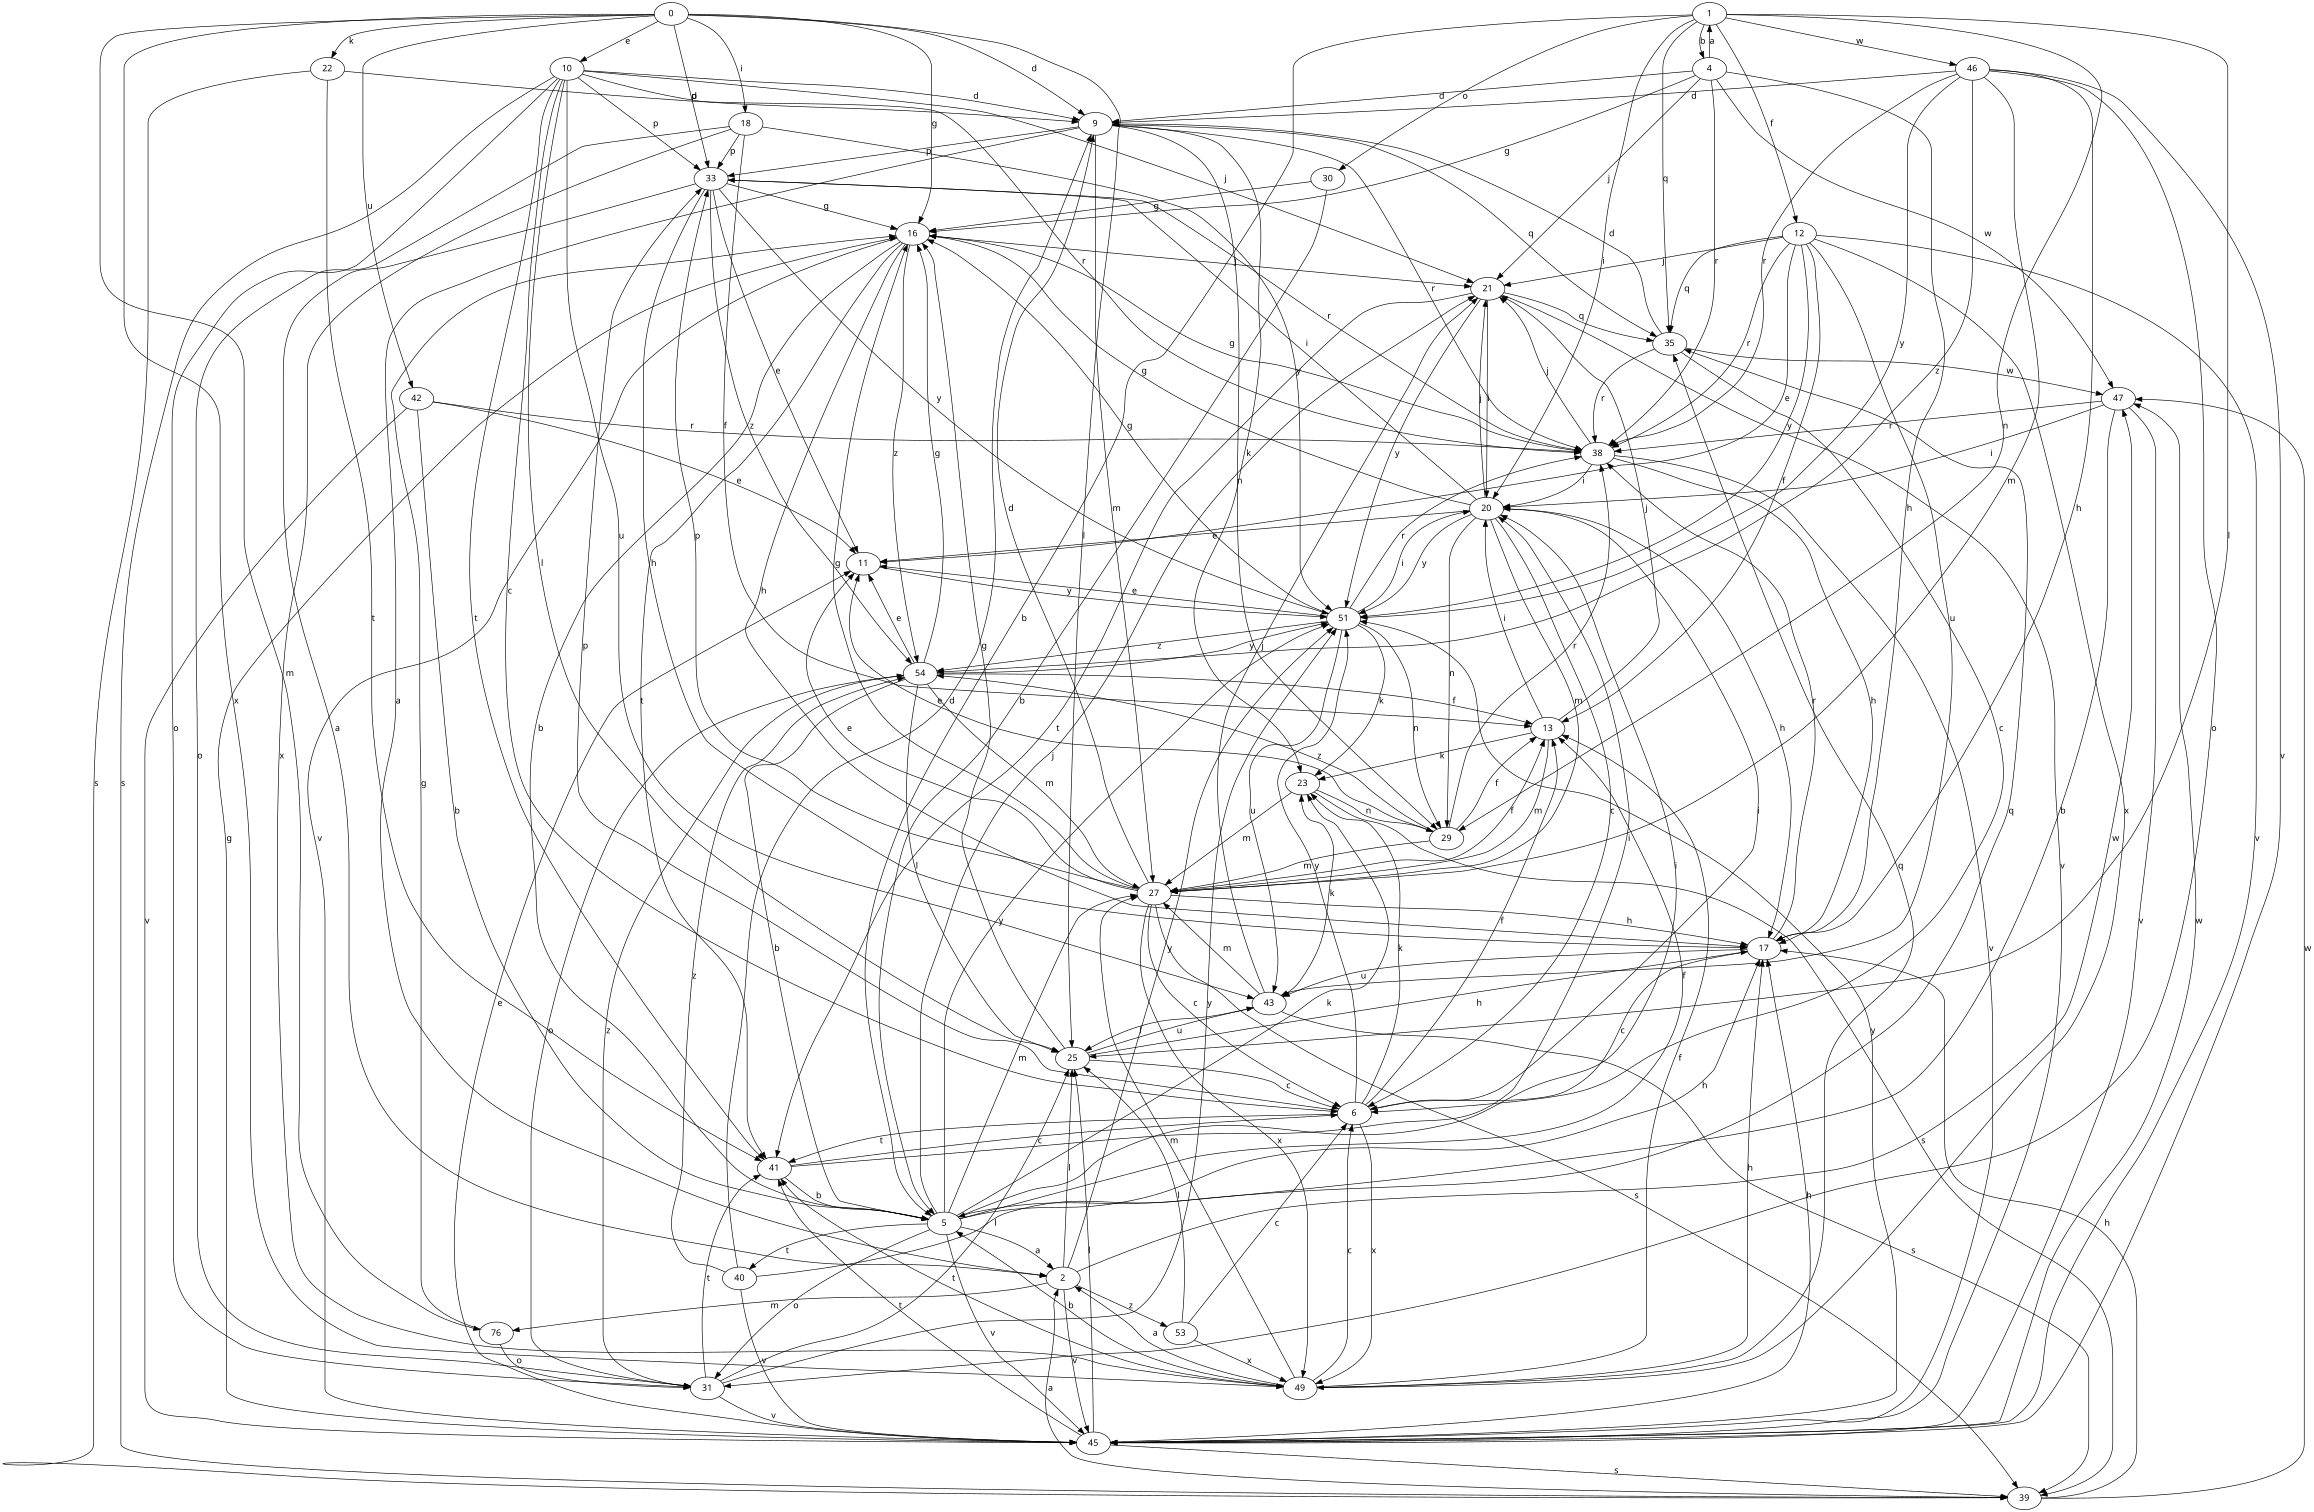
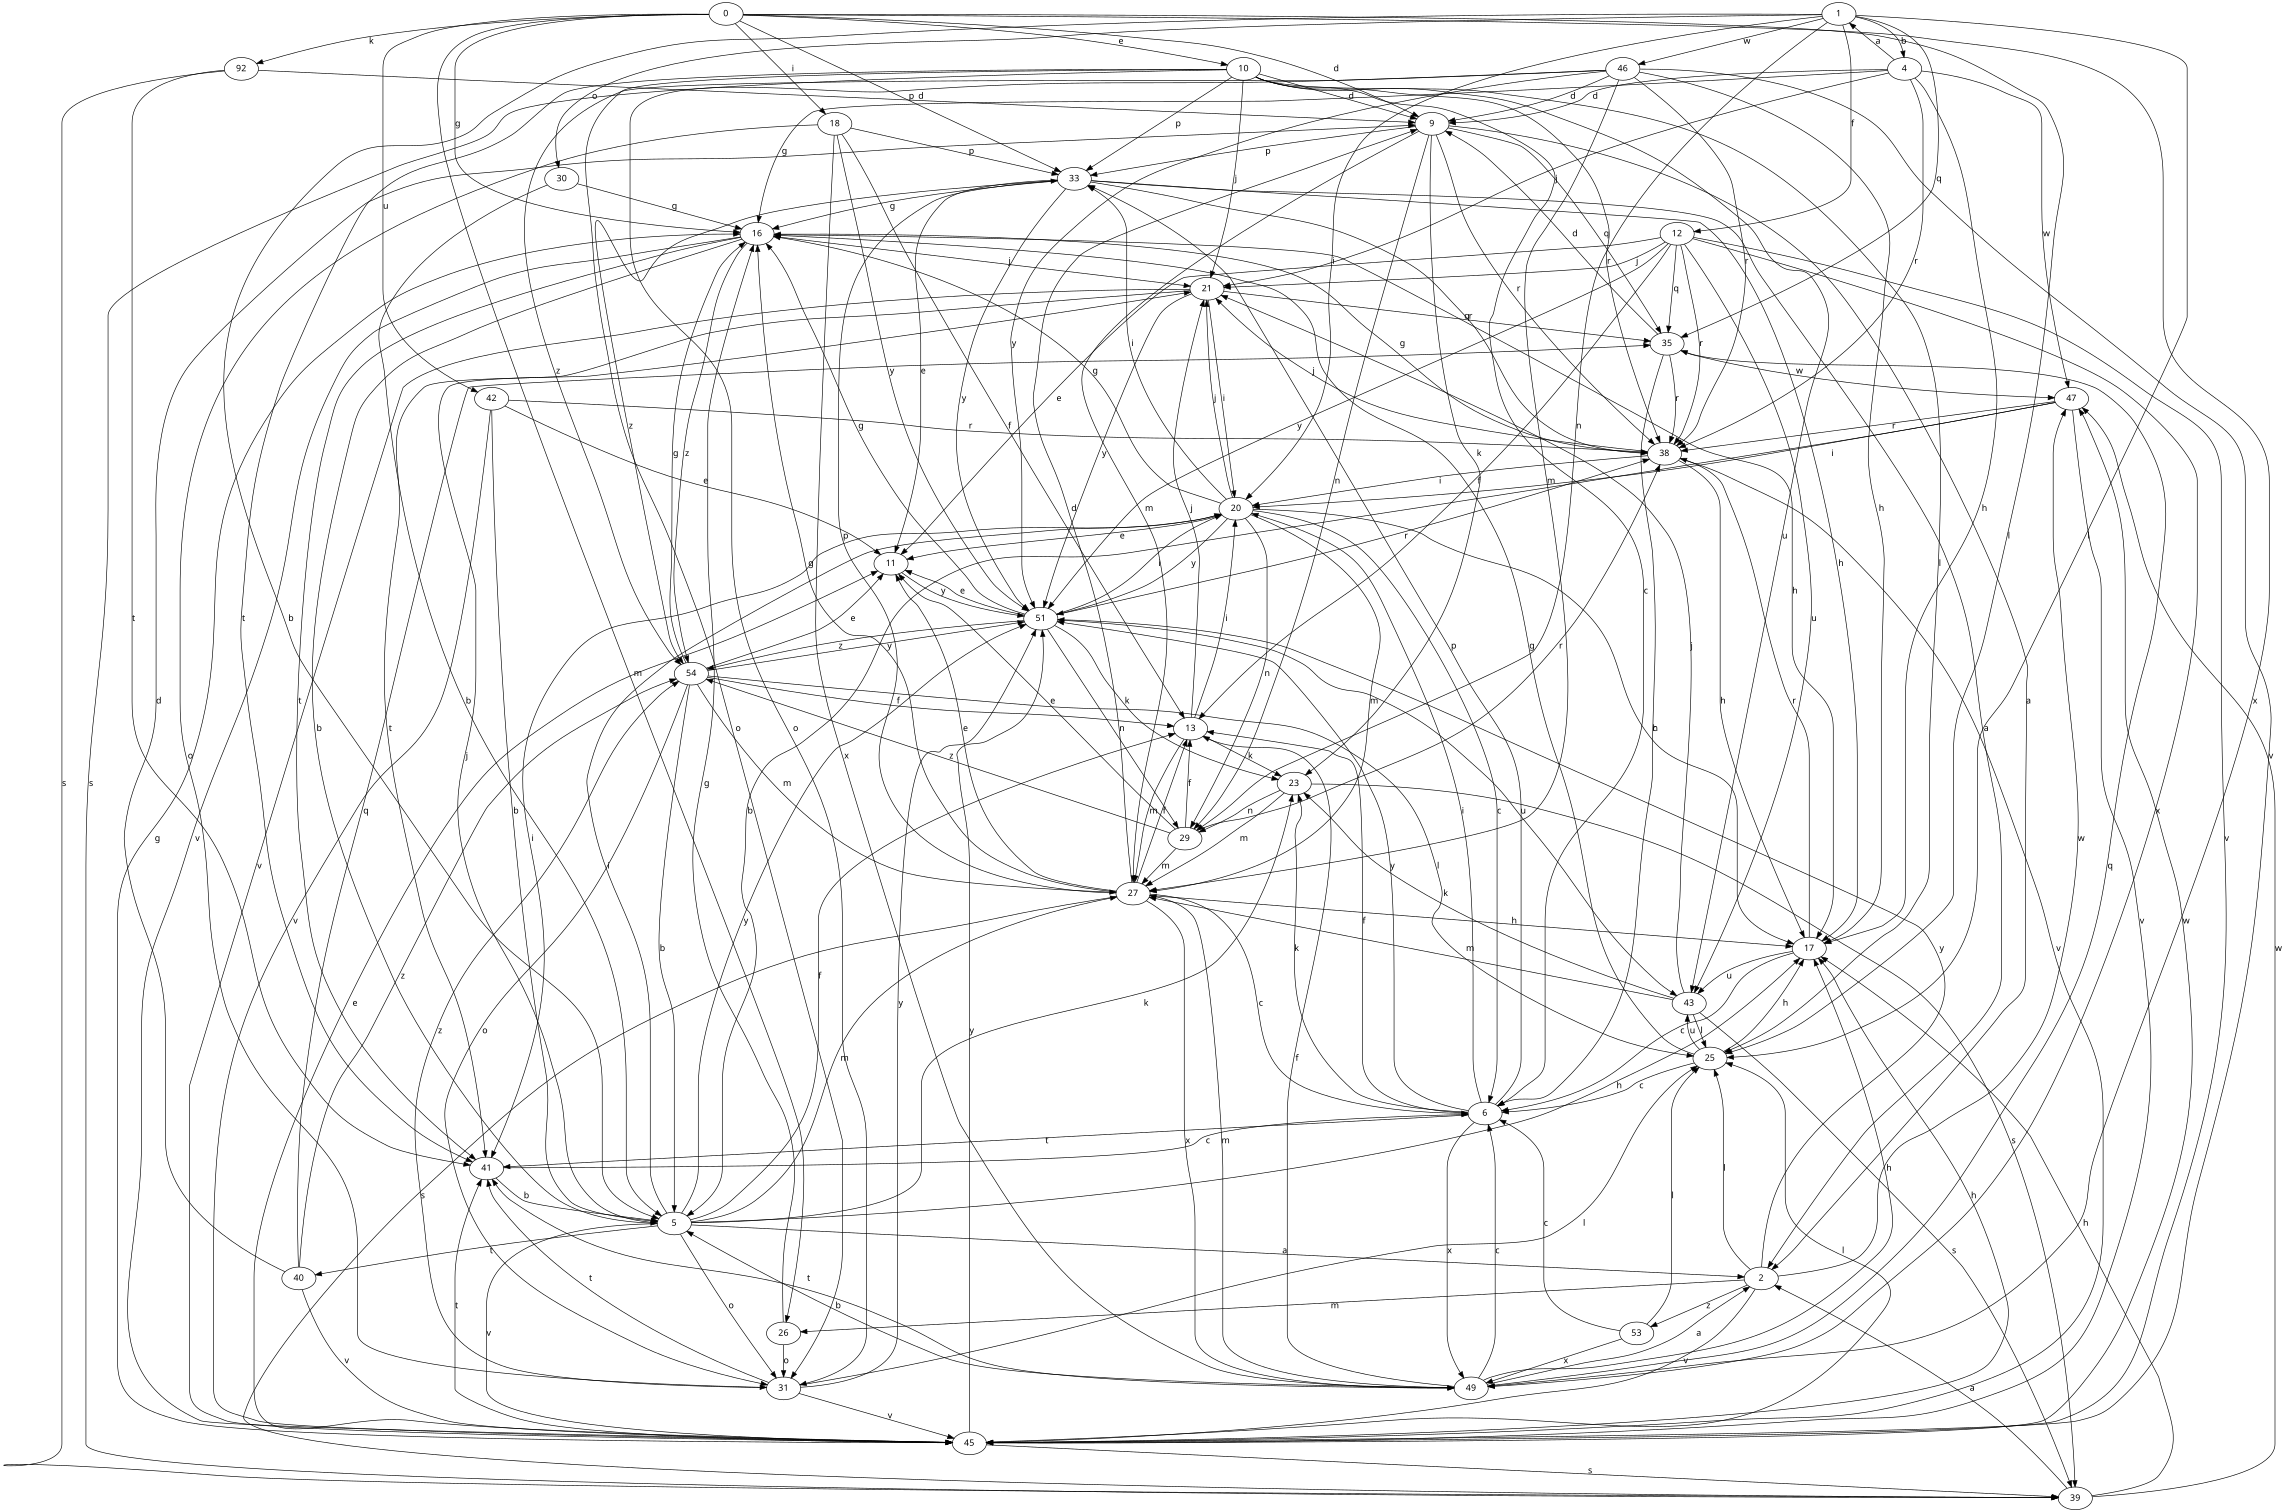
node "22": label "22" -> "92"
edge "41" -> "20": reversed
node "76": label "76" -> "26"
